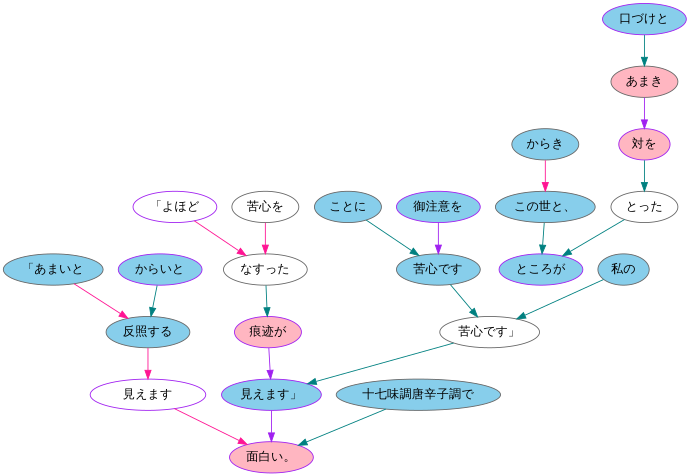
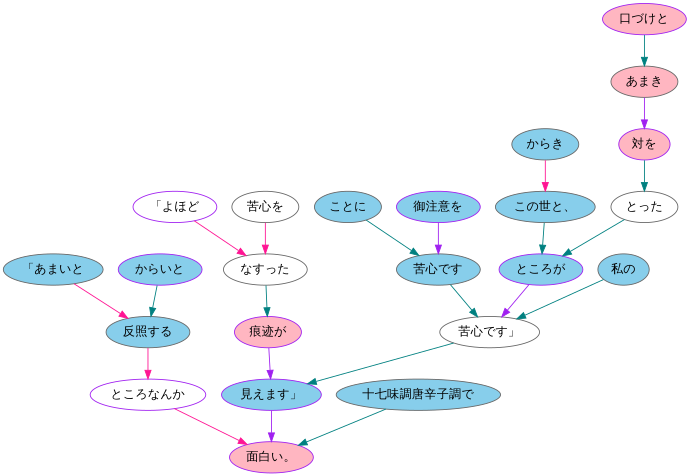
node "口づけと": fillcolor skyblue -> lightpink
edge "ところが" -> "苦心です」": added
node "見えます": label "見えます" -> "ところなんか"
